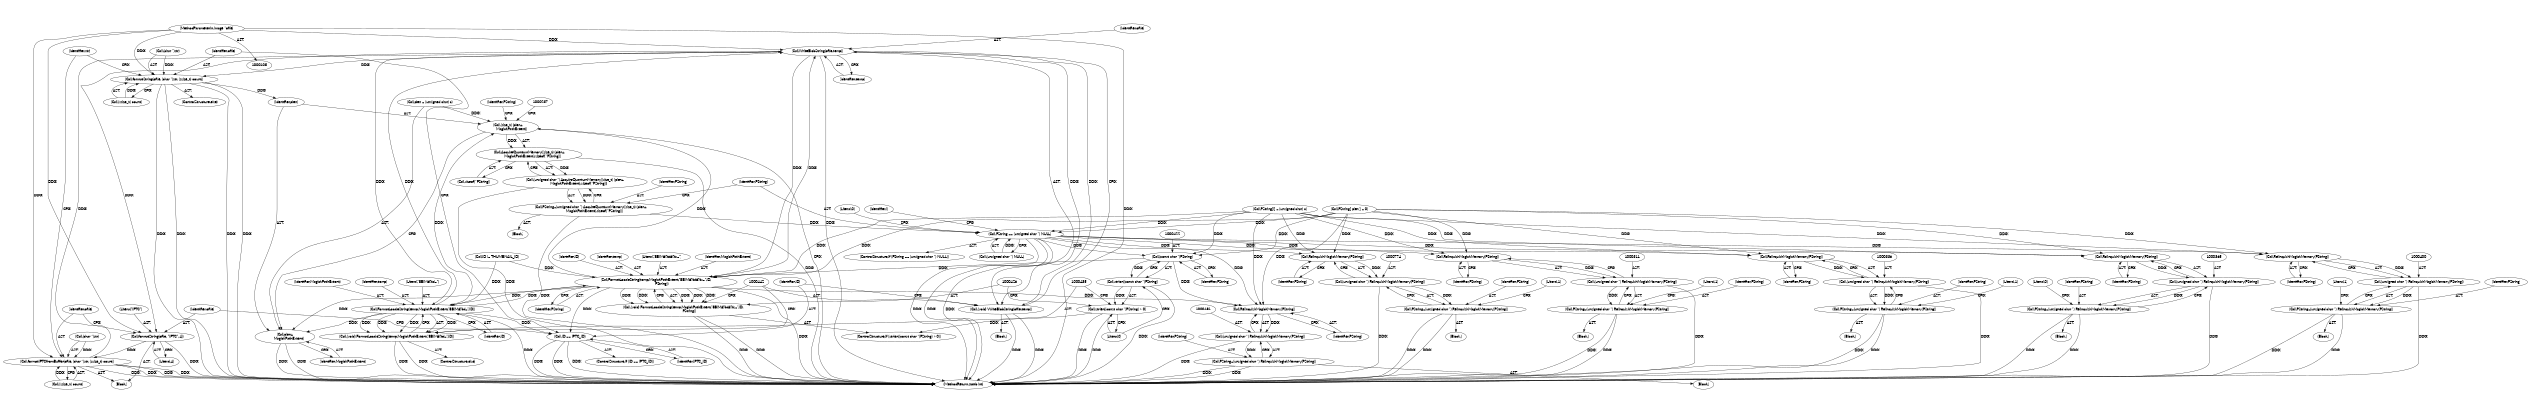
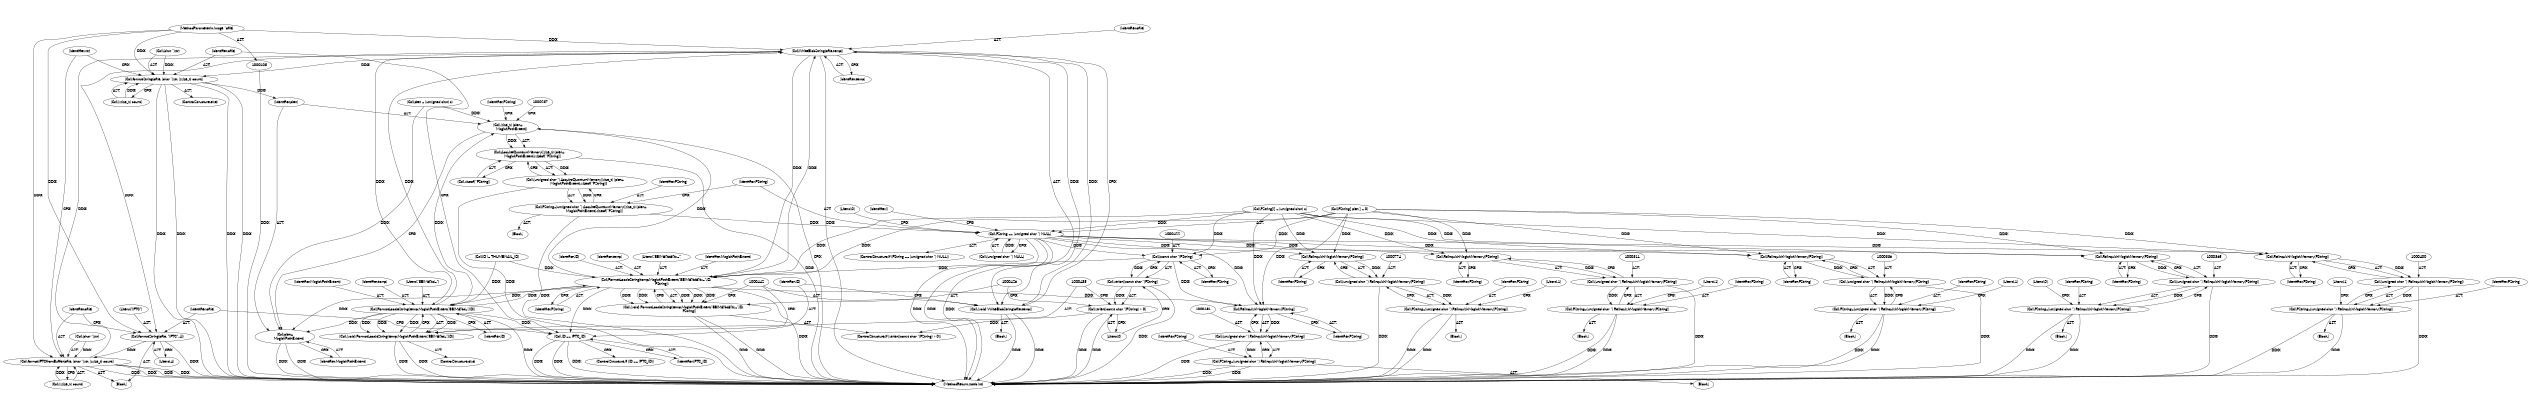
edge "(MethodParameterIn,Image *ofile)" -> "(MethodReturn,static int)": now "1000105" -> "(MethodReturn,static int)"
edge "(Call,plen = (unsigned char) c)" -> "(Call,plen+ MagickPathExtent)": label "AST: " -> "DDG: "
edge "(Call,PString[ plen ] = 0)" -> "(Call,PString == (unsigned char *) NULL)": label "DDG: " -> "AST: "
edge "(Call,ID == IPTC_ID)" -> "(ControlStructure,if (ID == IPTC_ID))": label "AST: " -> "CFG: "
